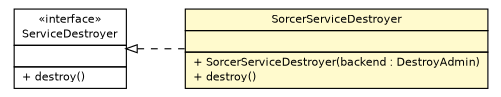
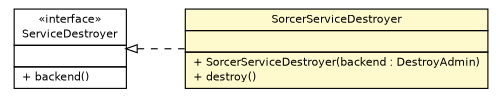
node "ServiceDestroyer": text "+ destroy()" -> "+ backend()"
